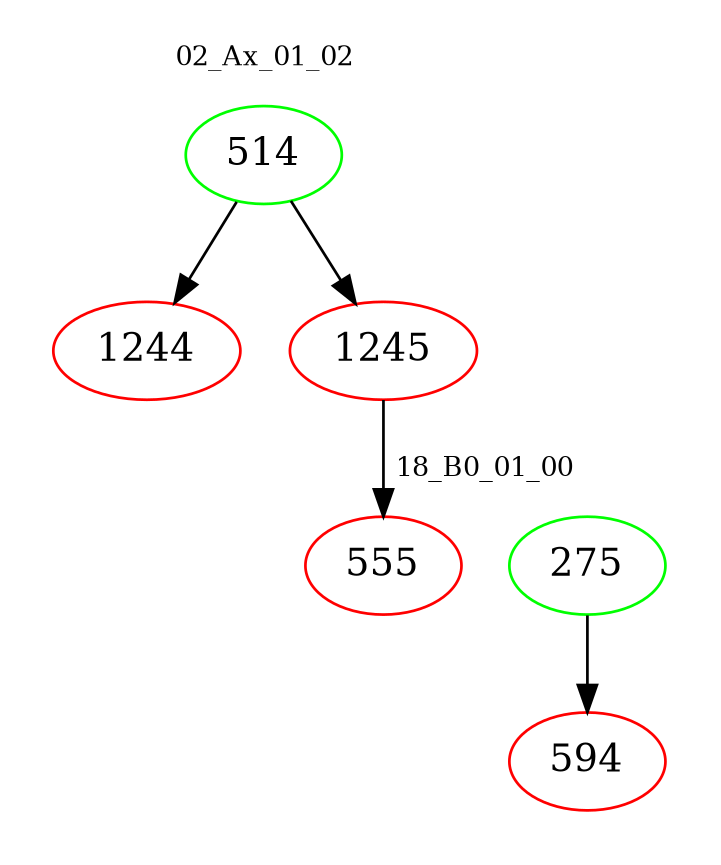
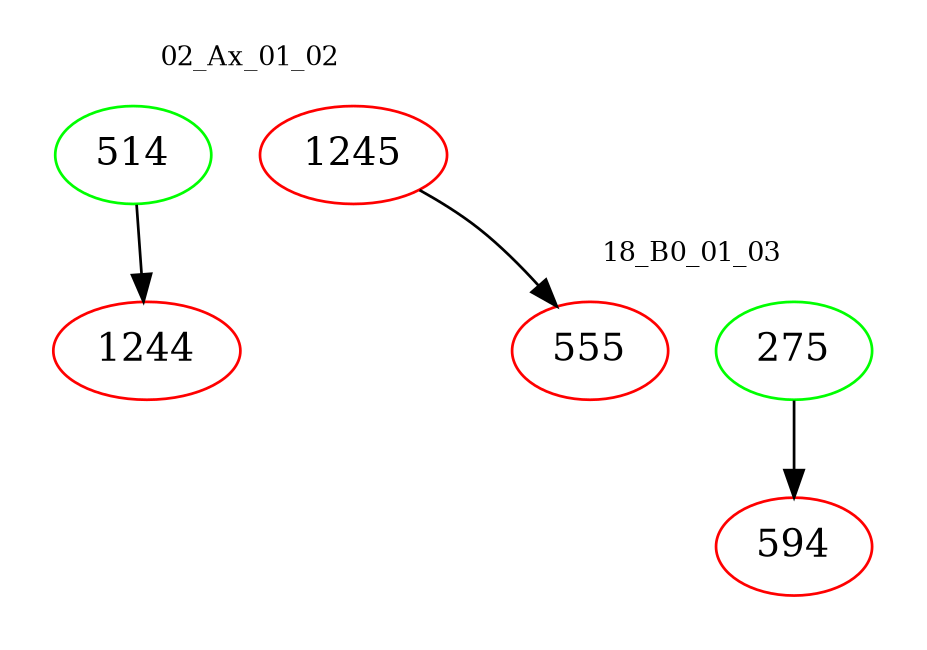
edge "514" -> "1245": removed
cluster "18_B0_01_00": label "18_B0_01_00" -> "18_B0_01_03"
